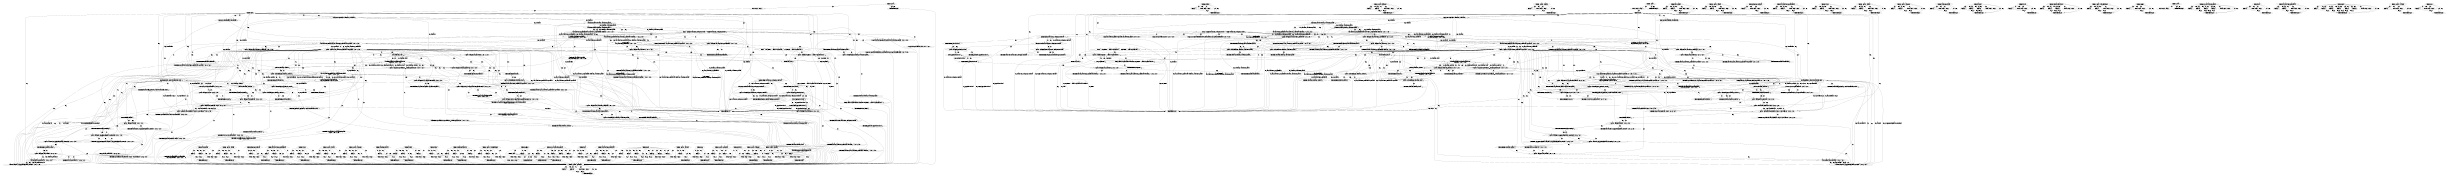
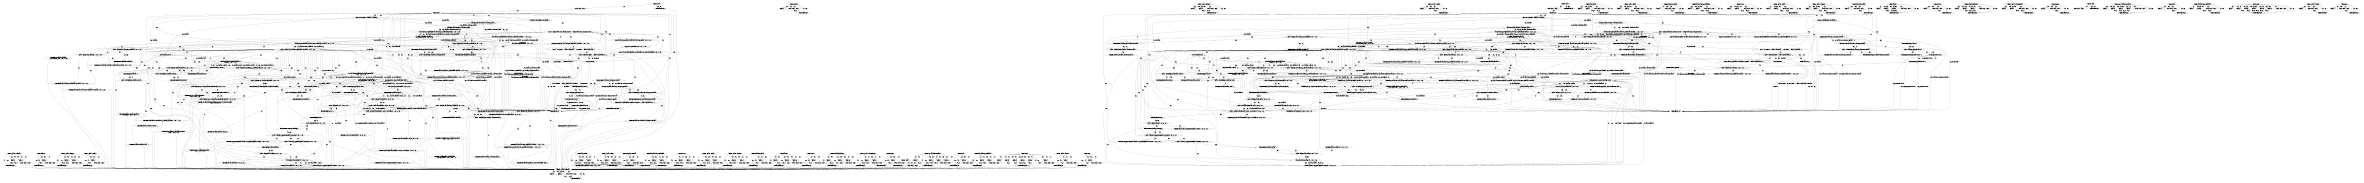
edge "<(std.move,std::move(output_frame_handle))<SUB>25</SUB>>" -> "<(<operator>.fieldAccess,std::move)<SUB>25</SUB>>": now "<(<operator>.fieldAccess,base::checked_cast)<SUB>26</SUB>>" -> "<(<operator>.fieldAccess,std::move)<SUB>25</SUB>>"
edge "<(<operator>.fieldAccess,std::move)<SUB>24</SUB>>" -> "<(std.move,std::move(output_frame_handle))<SUB>24</SUB>>": added, label "CFG:"
edge "<(<operator>.fieldAccess,base::checked_cast)<SUB>25</SUB>>" -> "<(IDENTIFIER,base,base::checked_cast<uint32_t)<SUB>25</SUB>>": label "AST: " -> "DDG: output_handle"
edge "<(IDENTIFIER,base,base::checked_cast<uint32_t)<SUB>25</SUB>>" -> "<(<operator>.fieldAccess,base::Unretained)<SUB>27</SUB>>": now "<(base.Unretained,base::Unretained(this))<SUB>27</SUB>>" -> "<(<operator>.fieldAccess,base::Unretained)<SUB>27</SUB>>"
edge "<(LITERAL,this,base::Unretained(this))<SUB>28</SUB>>" -> "<(base.Unretained,base::Unretained(this))<SUB>28</SUB>>": reversed
edge "<(<operator>.fieldAccess,base::Unretained)<SUB>28</SUB>>" -> "<(base.Unretained,base::Unretained(this))<SUB>28</SUB>>": label "DDG: VideoFrame::AllocationSize" -> "CFG: "
node "<(IDENTIFIER,base,base::checked_cast<uint32_t)<SUB>26</SUB>>": added
